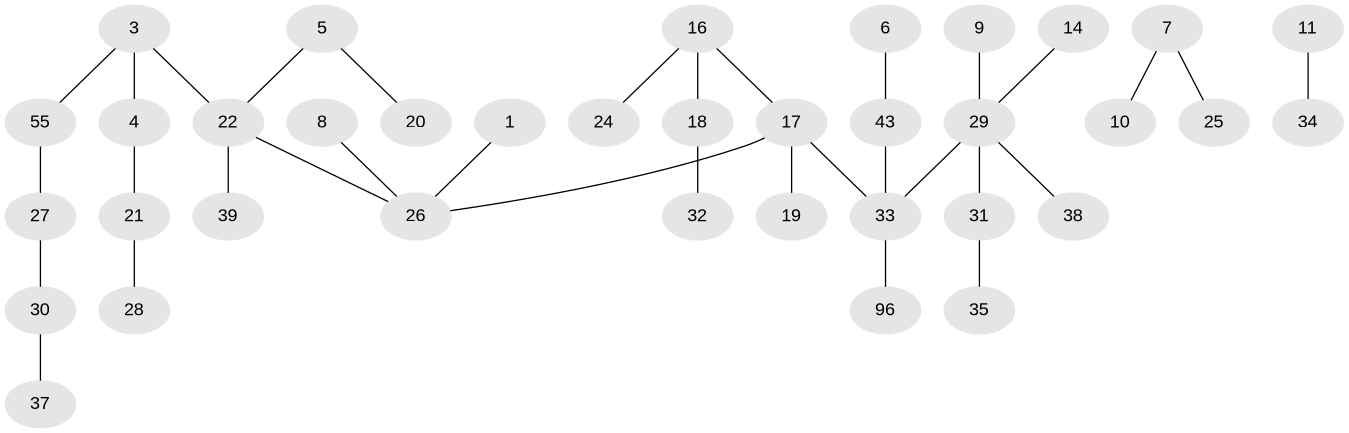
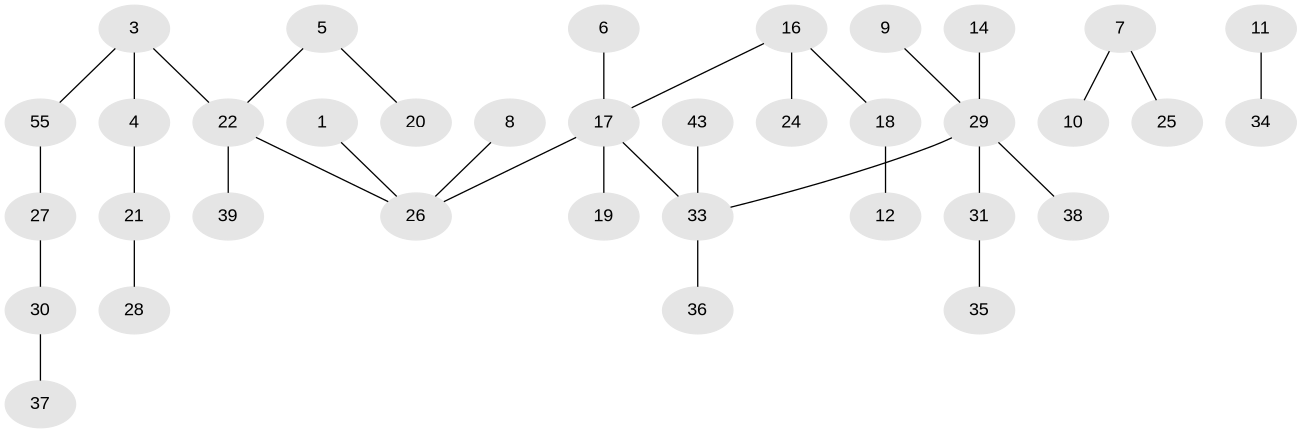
edge "6" -- "43": now "6" -- "17"
node "32": label "32" -> "12"
node "96": label "96" -> "36"
